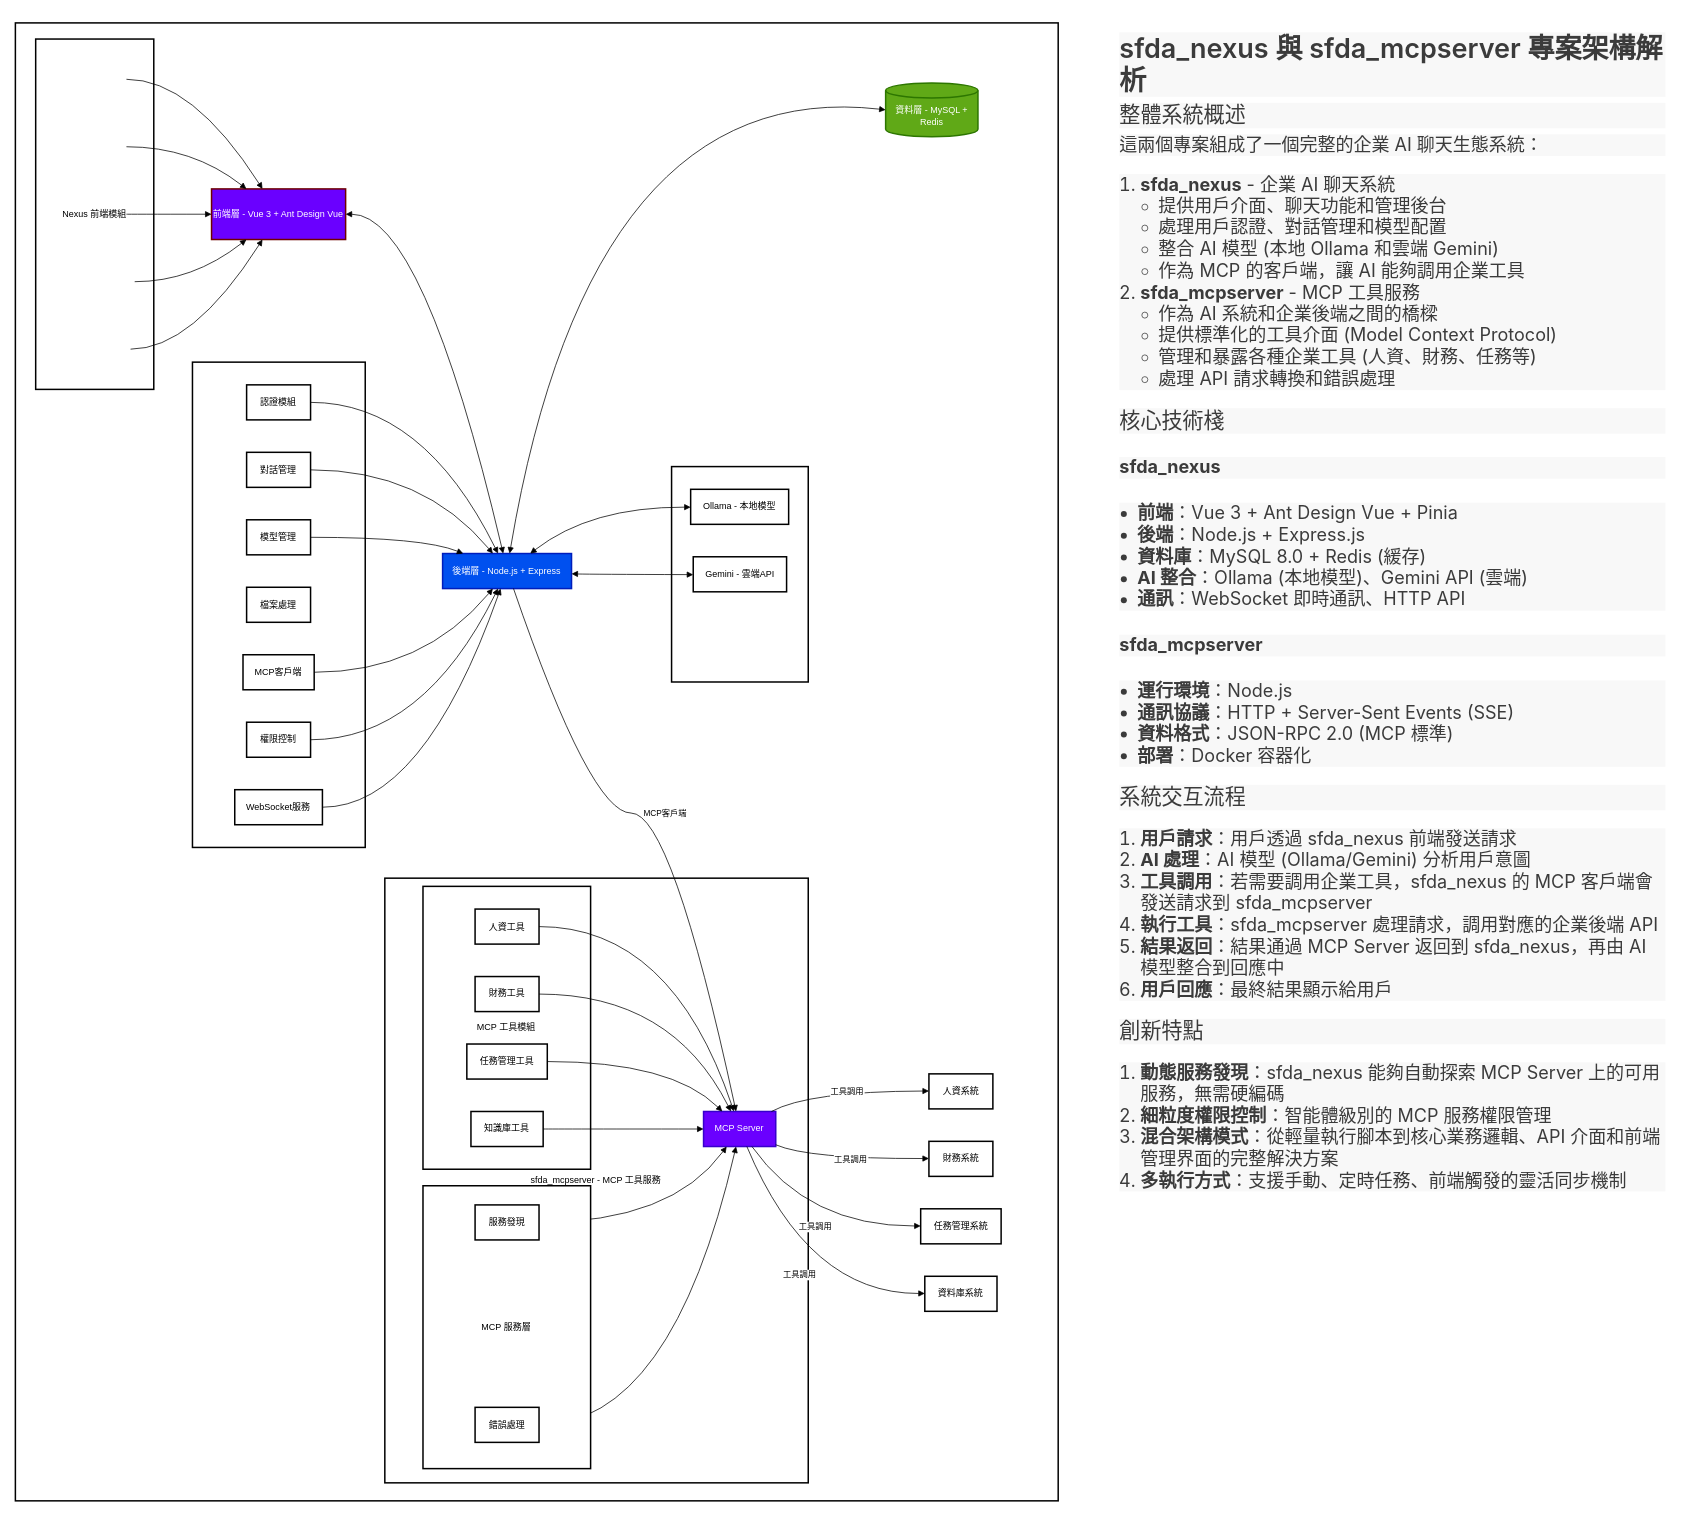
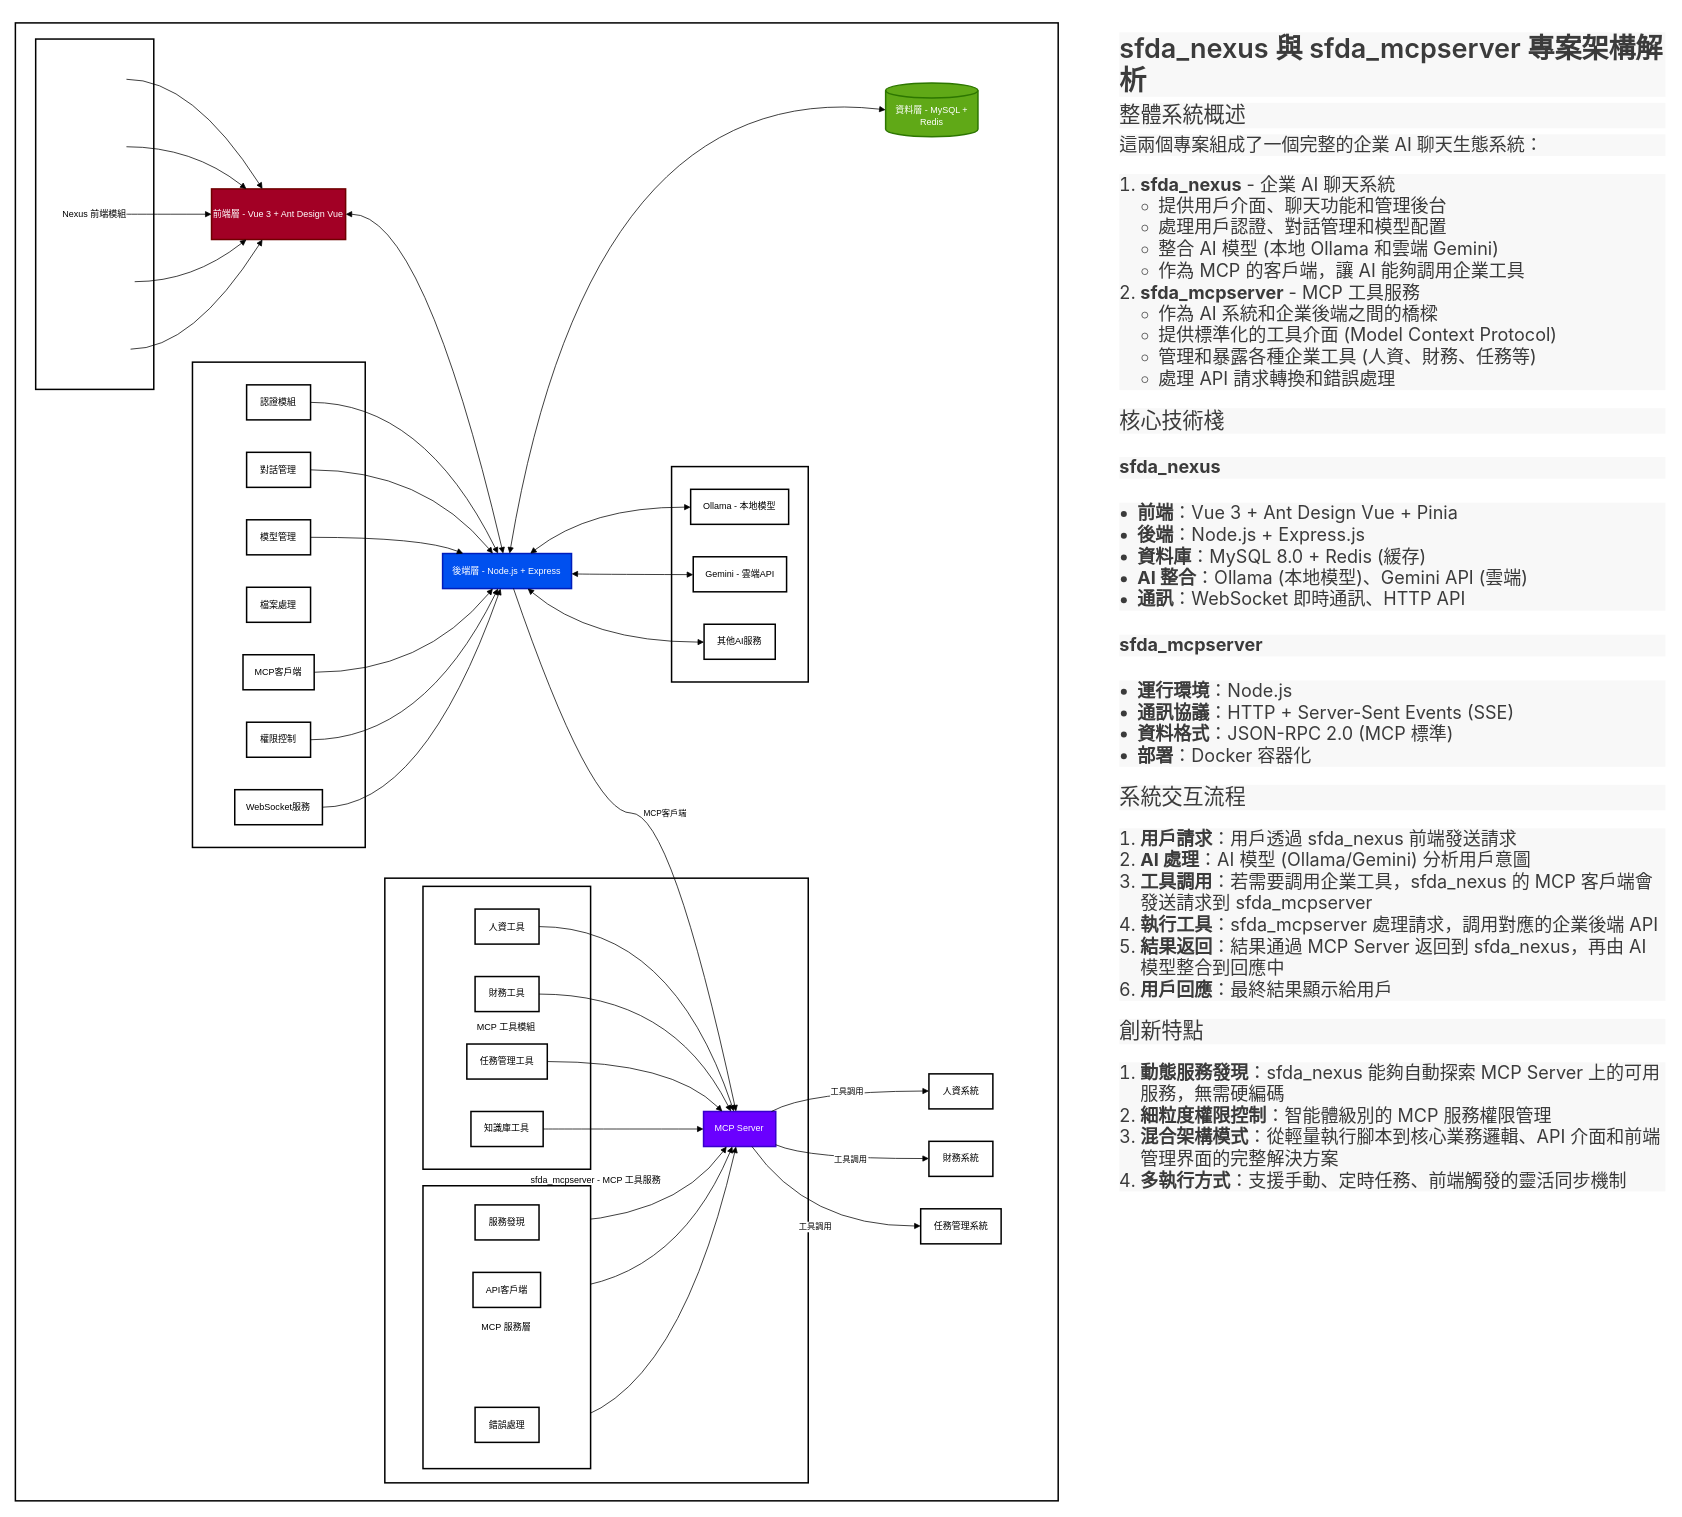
node "前端層 - Vue 3 + Ant Design Vue": fillcolor #6a00ff -> #a20025
edge "後端層 - Node.js + Express" -- "其他AI服務": added
node "其他AI服務": added
edge "API客戶端" -> "MCP Server": added
edge "MCP Server" -> "資料庫系統": removed, label "工具調用"
node "API客戶端": added
node "資料庫系統": removed
